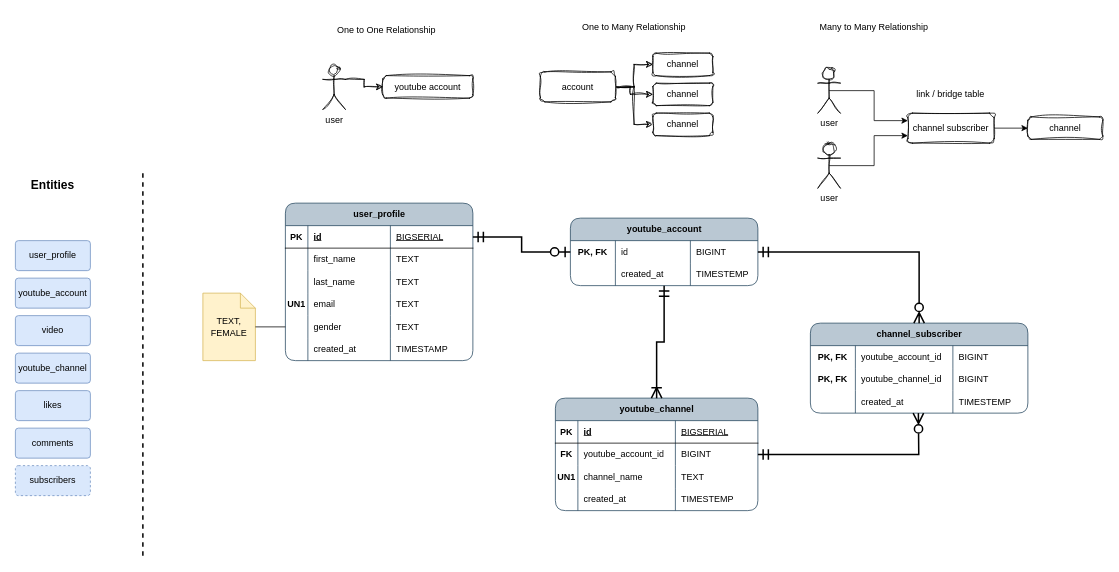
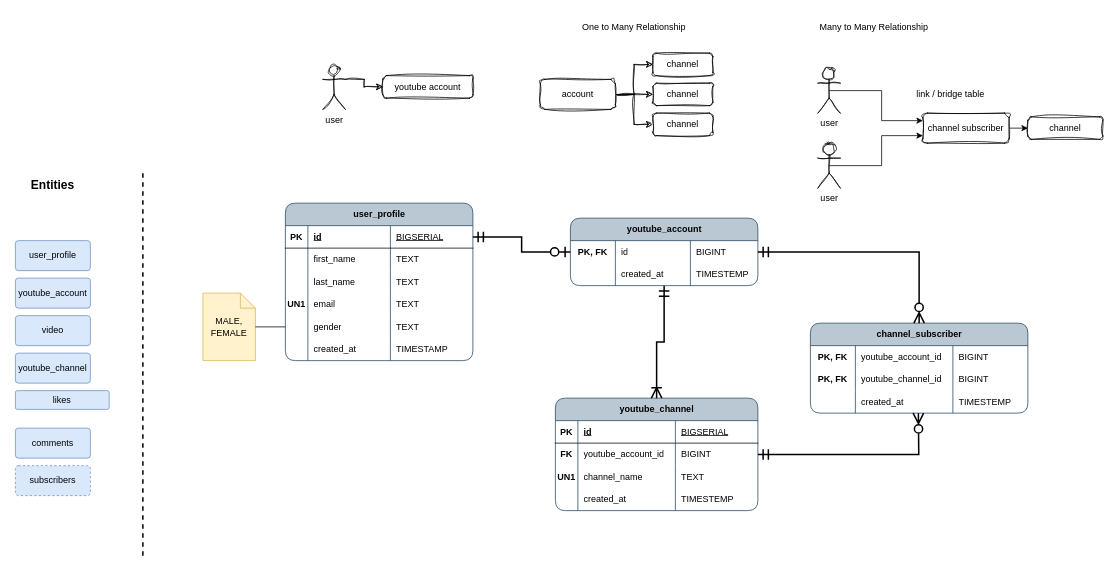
node "One to One Relationship": removed
node "account": moved (578, 87) -> (578, 94)
node "channel subscriber": moved (951, 128) -> (966, 128)
node "TEXT, FEMALE": label "TEXT, FEMALE" -> "MALE, FEMALE"
node "likes": size 75x30 -> 94x19
